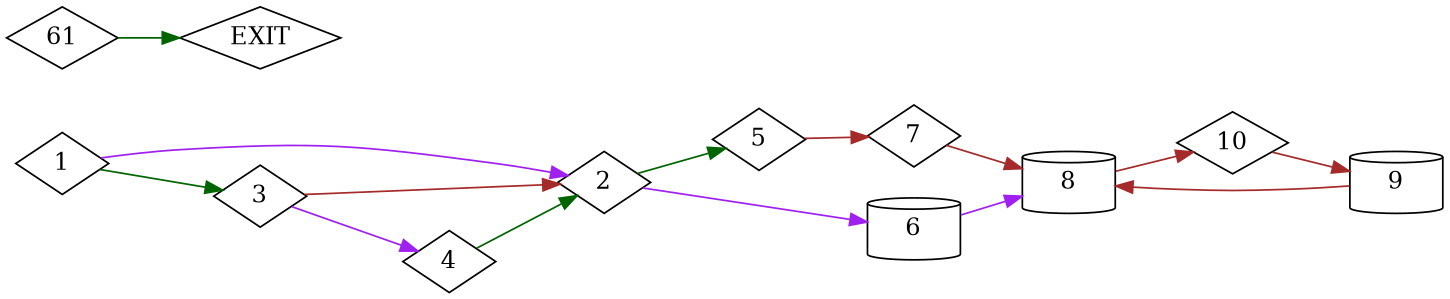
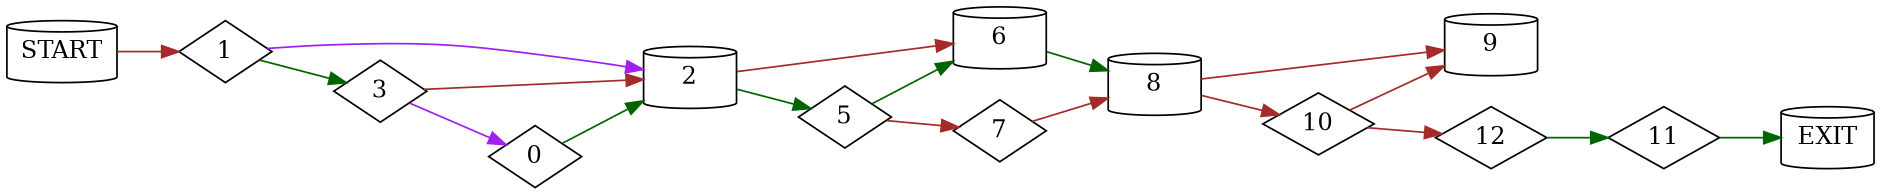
node "61": label "61" -> "11"
node "EXIT": shape diamond -> cylinder
node "START": added
edge "5" -> "6": added
node "12": added
node "2": shape diamond -> cylinder
edge "9" -> "8": reversed
edge "2" -> "6": color purple -> brown
edge "6" -> "8": color purple -> darkgreen
node "4": label "4" -> "0"
